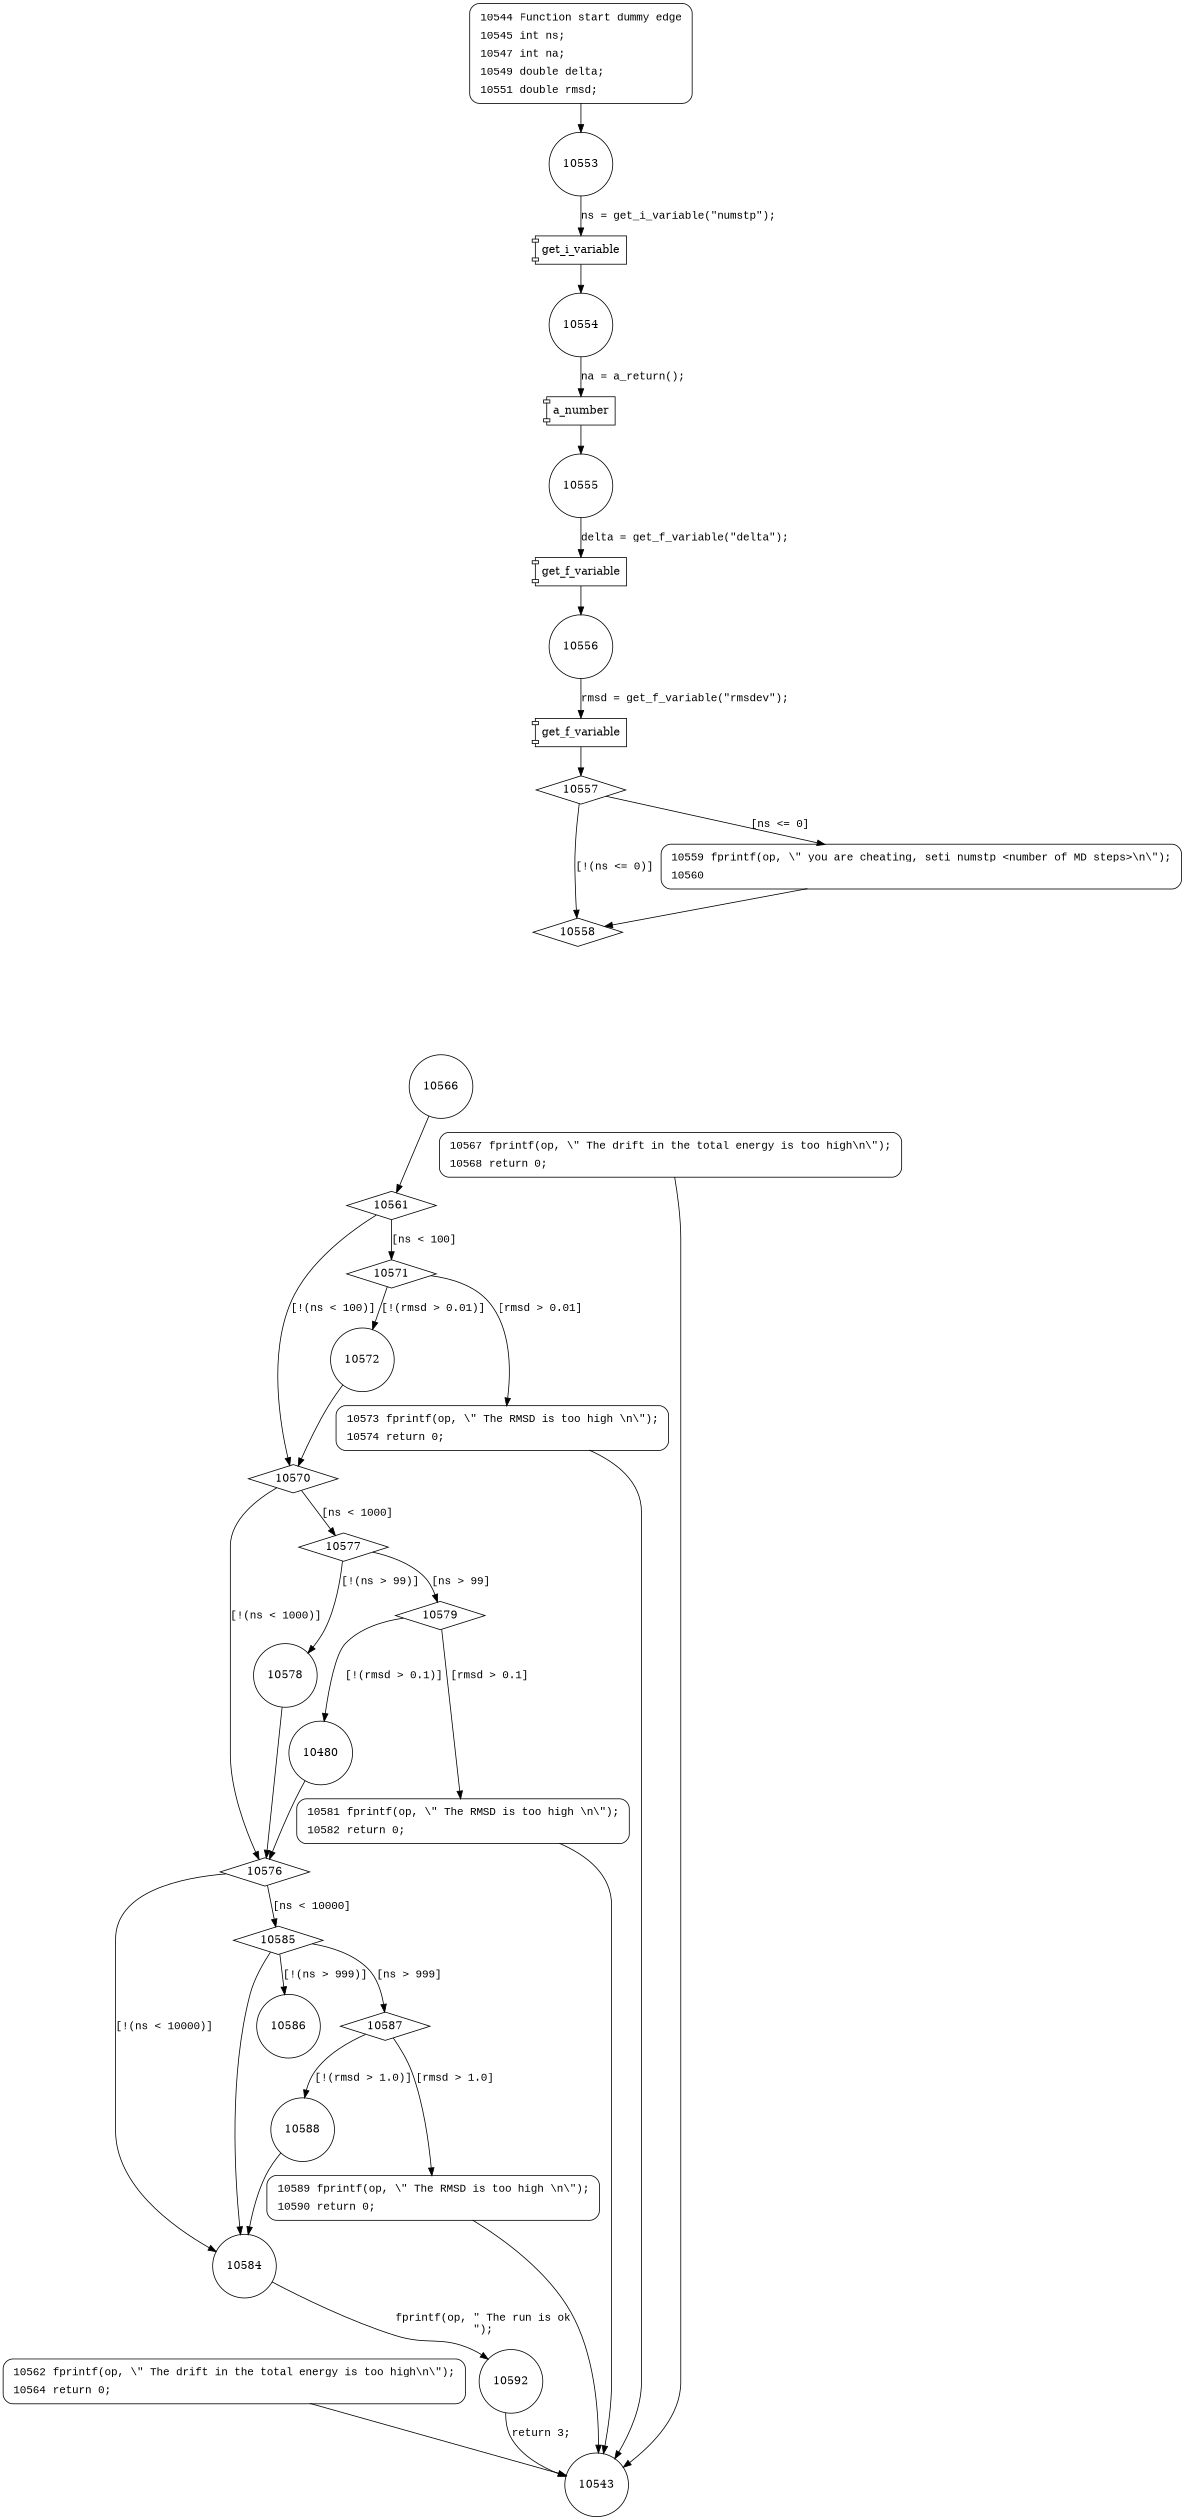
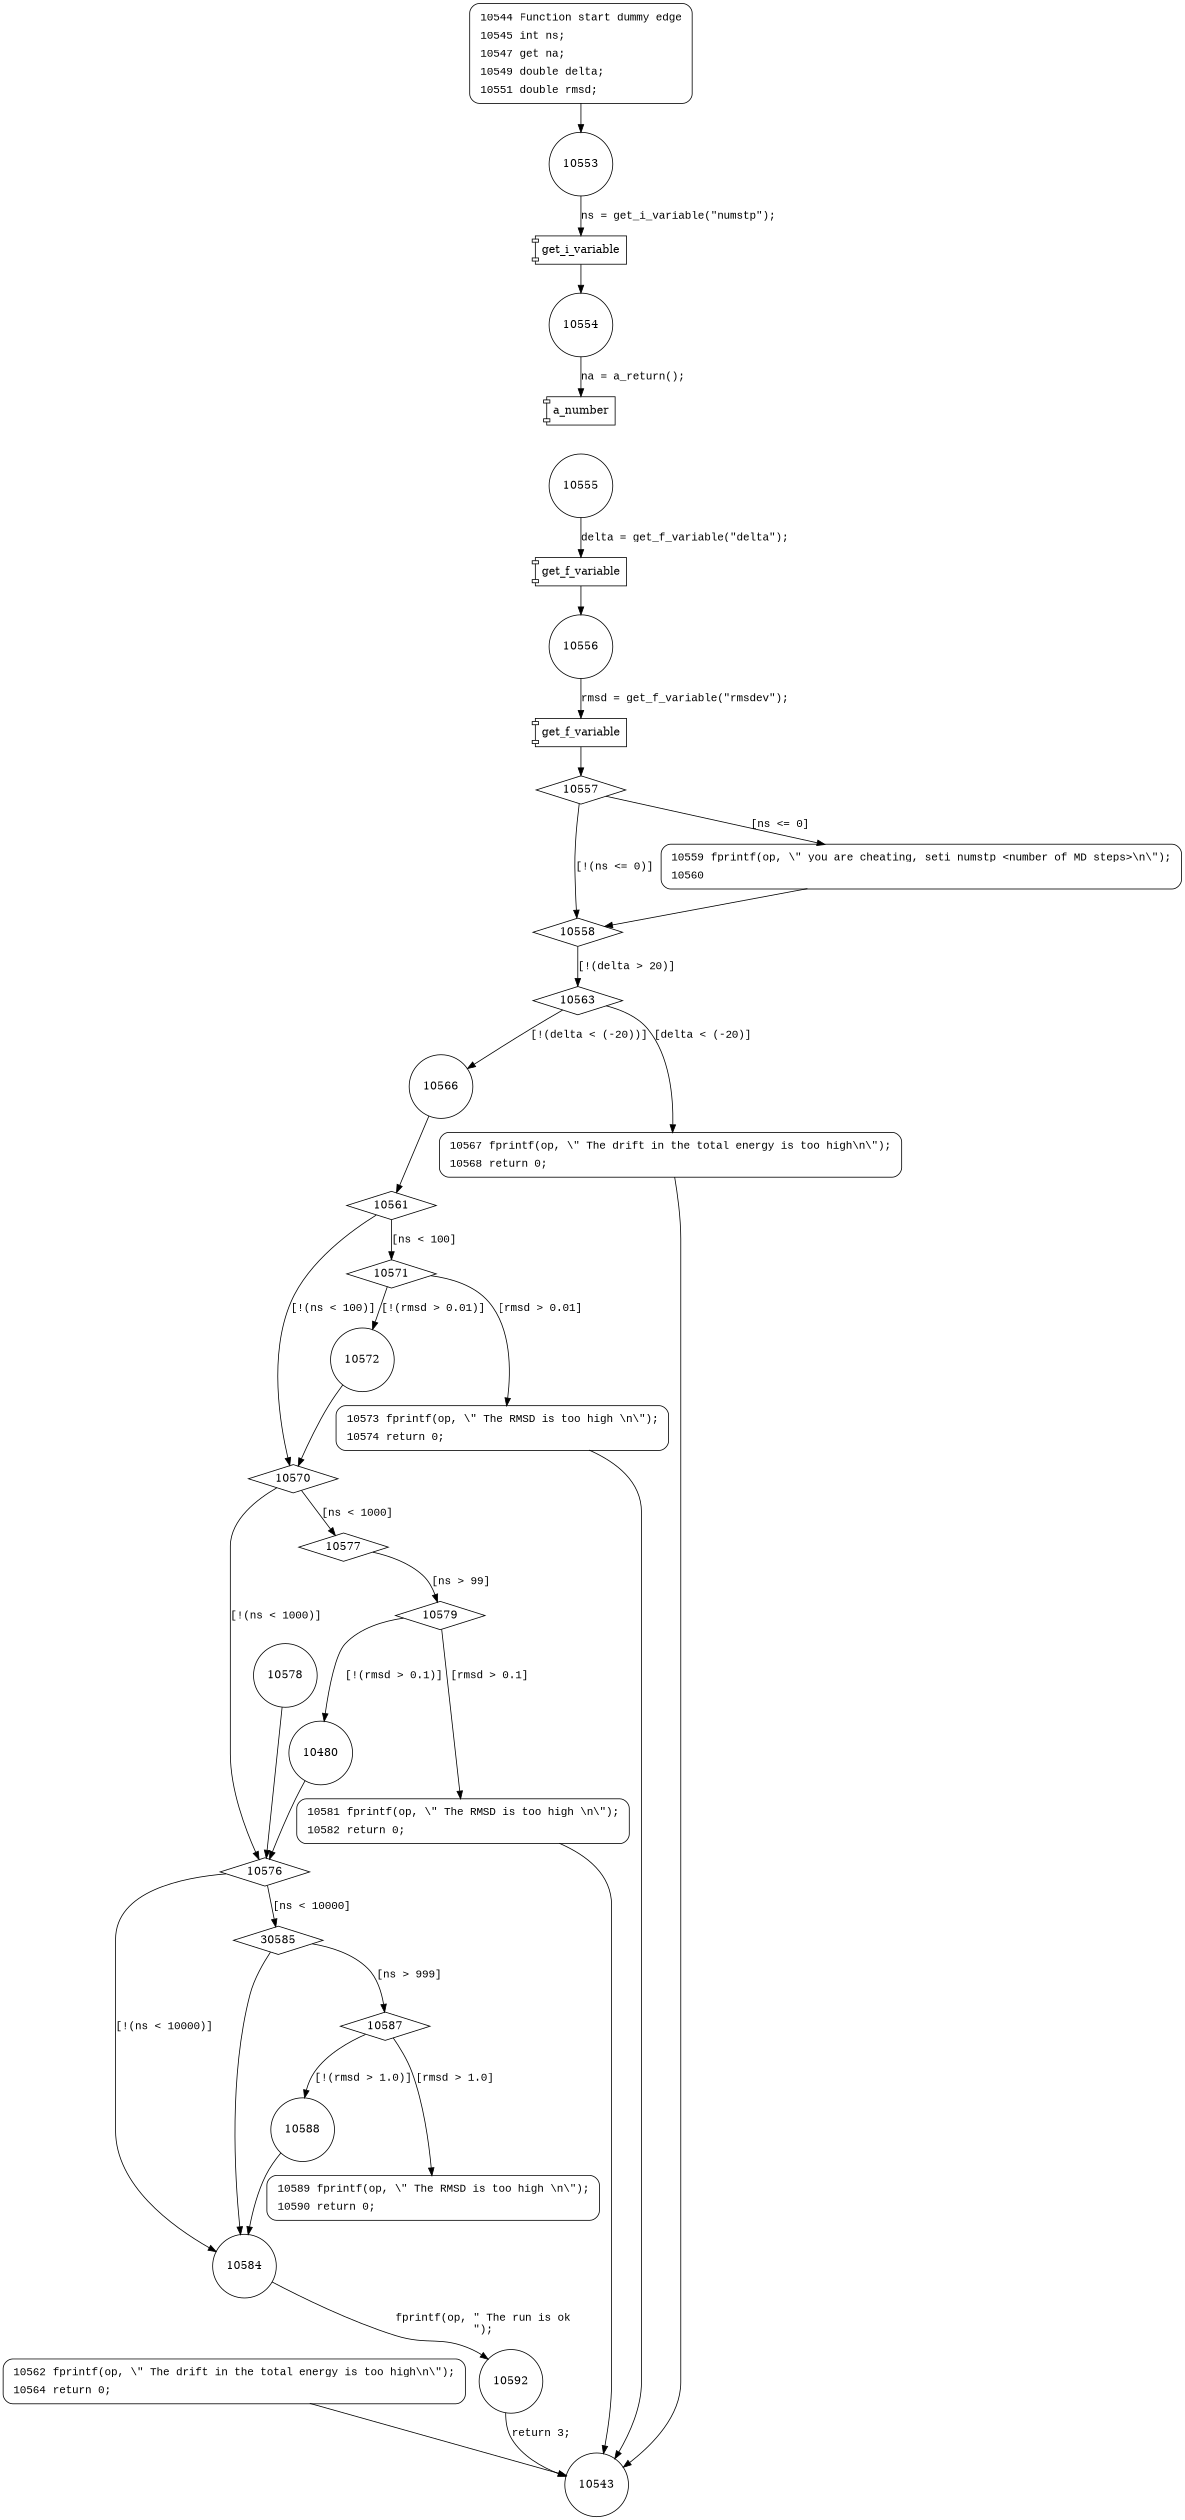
node "10544": text "int na;" -> "get na;"
edge "a_number" -> "10555": removed
node "10563": added
edge "10577" -> "10578": removed, label "[!(ns > 99)]"
node "10585": label "10585" -> "30585"
node "10586": removed
edge "10589" -> "10543": removed
